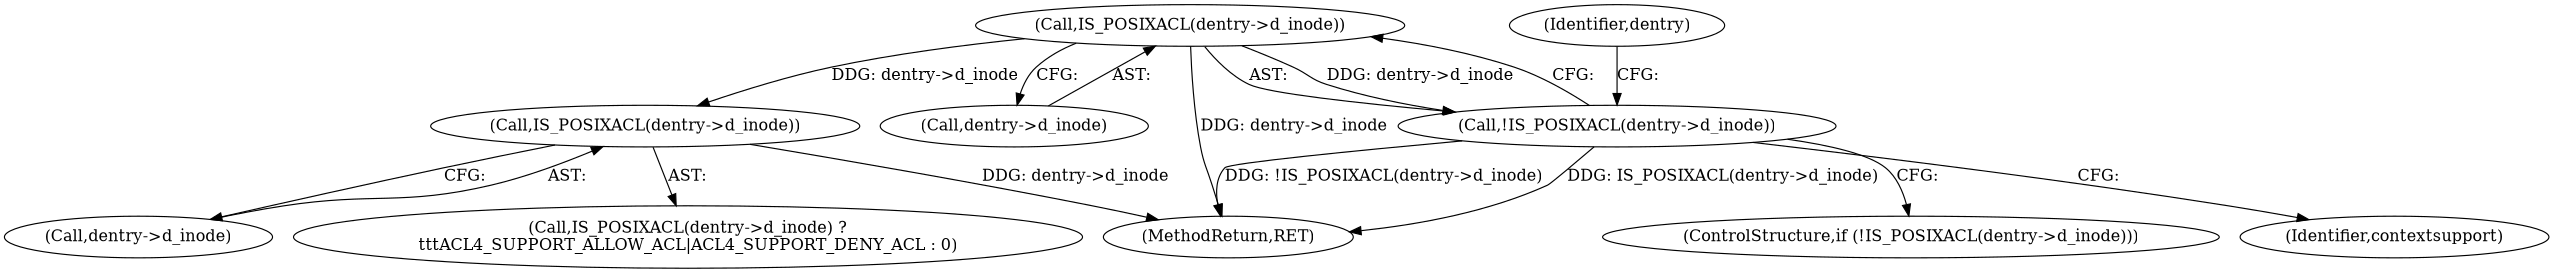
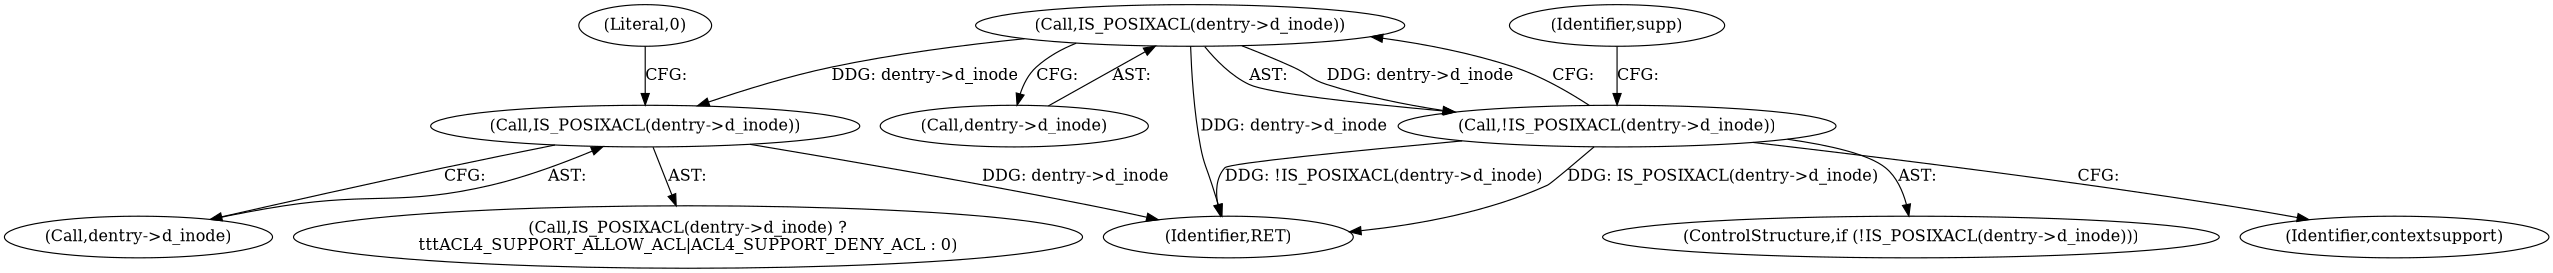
node "(Literal,0)": added
node "(Identifier,dentry)": label "(Identifier,dentry)" -> "(Identifier,supp)"
edge "(Call,!IS_POSIXACL(dentry->d_inode))" -> "(ControlStructure,if (!IS_POSIXACL(dentry->d_inode)))": label "CFG: " -> "AST: "
node "(MethodReturn,RET)": label "(MethodReturn,RET)" -> "(Identifier,RET)"
